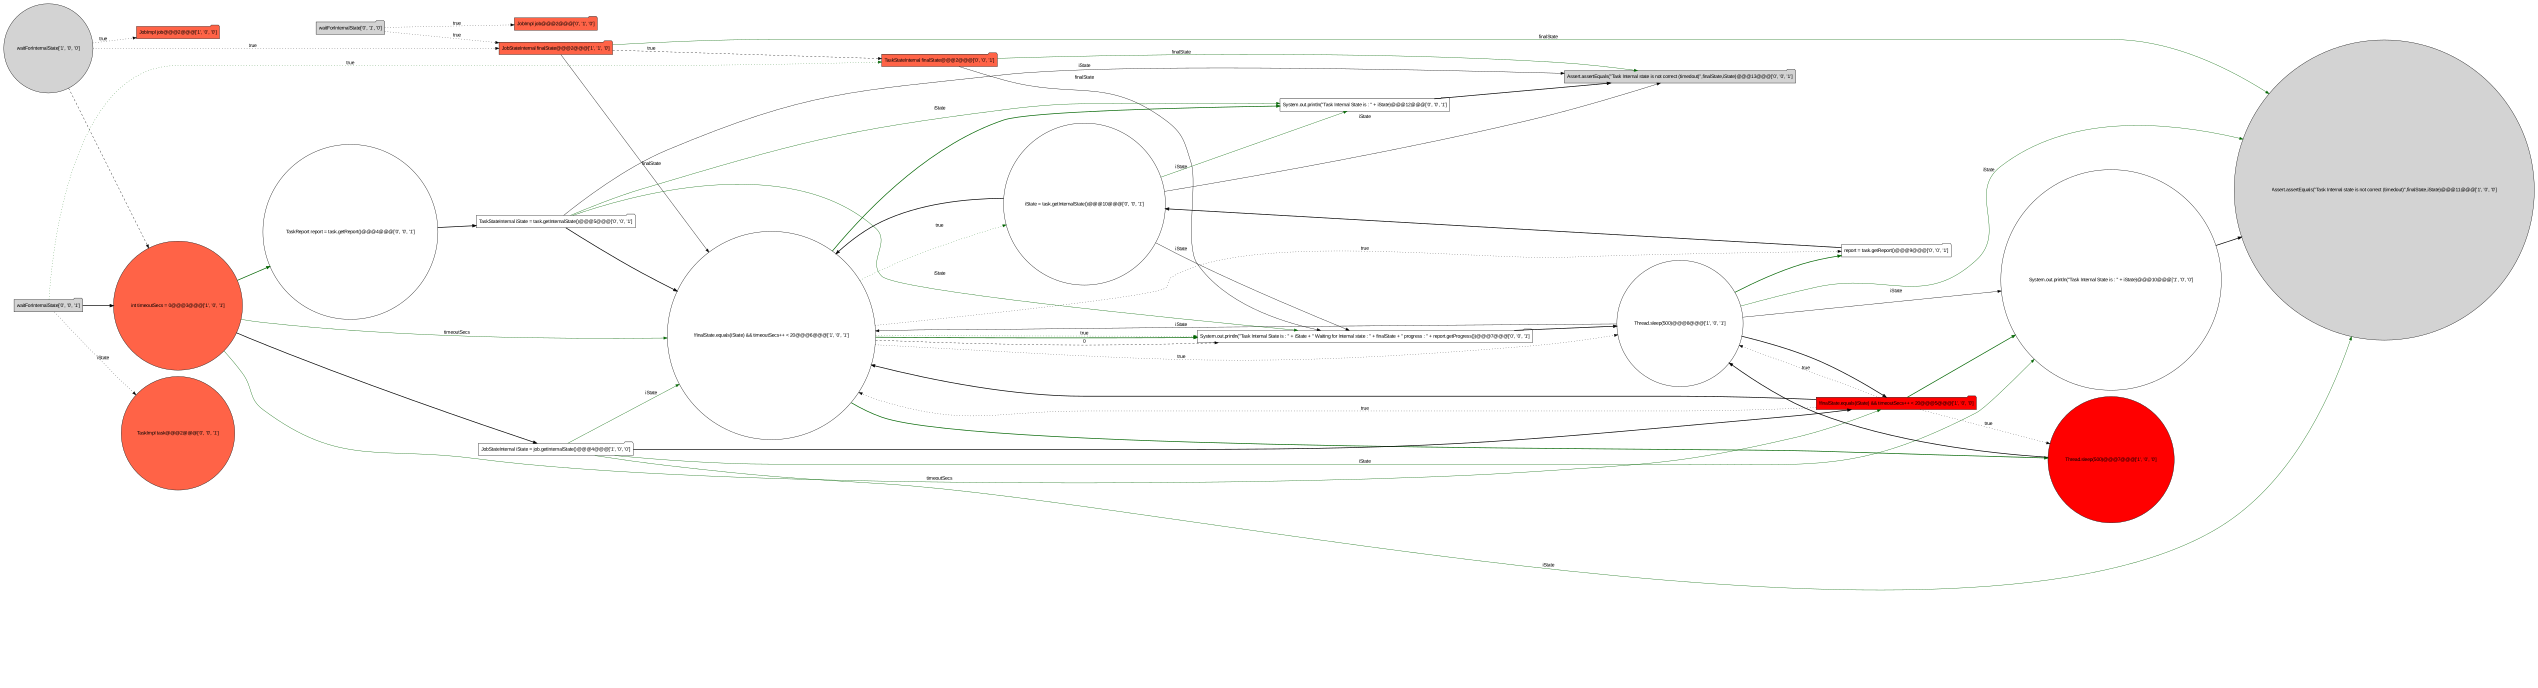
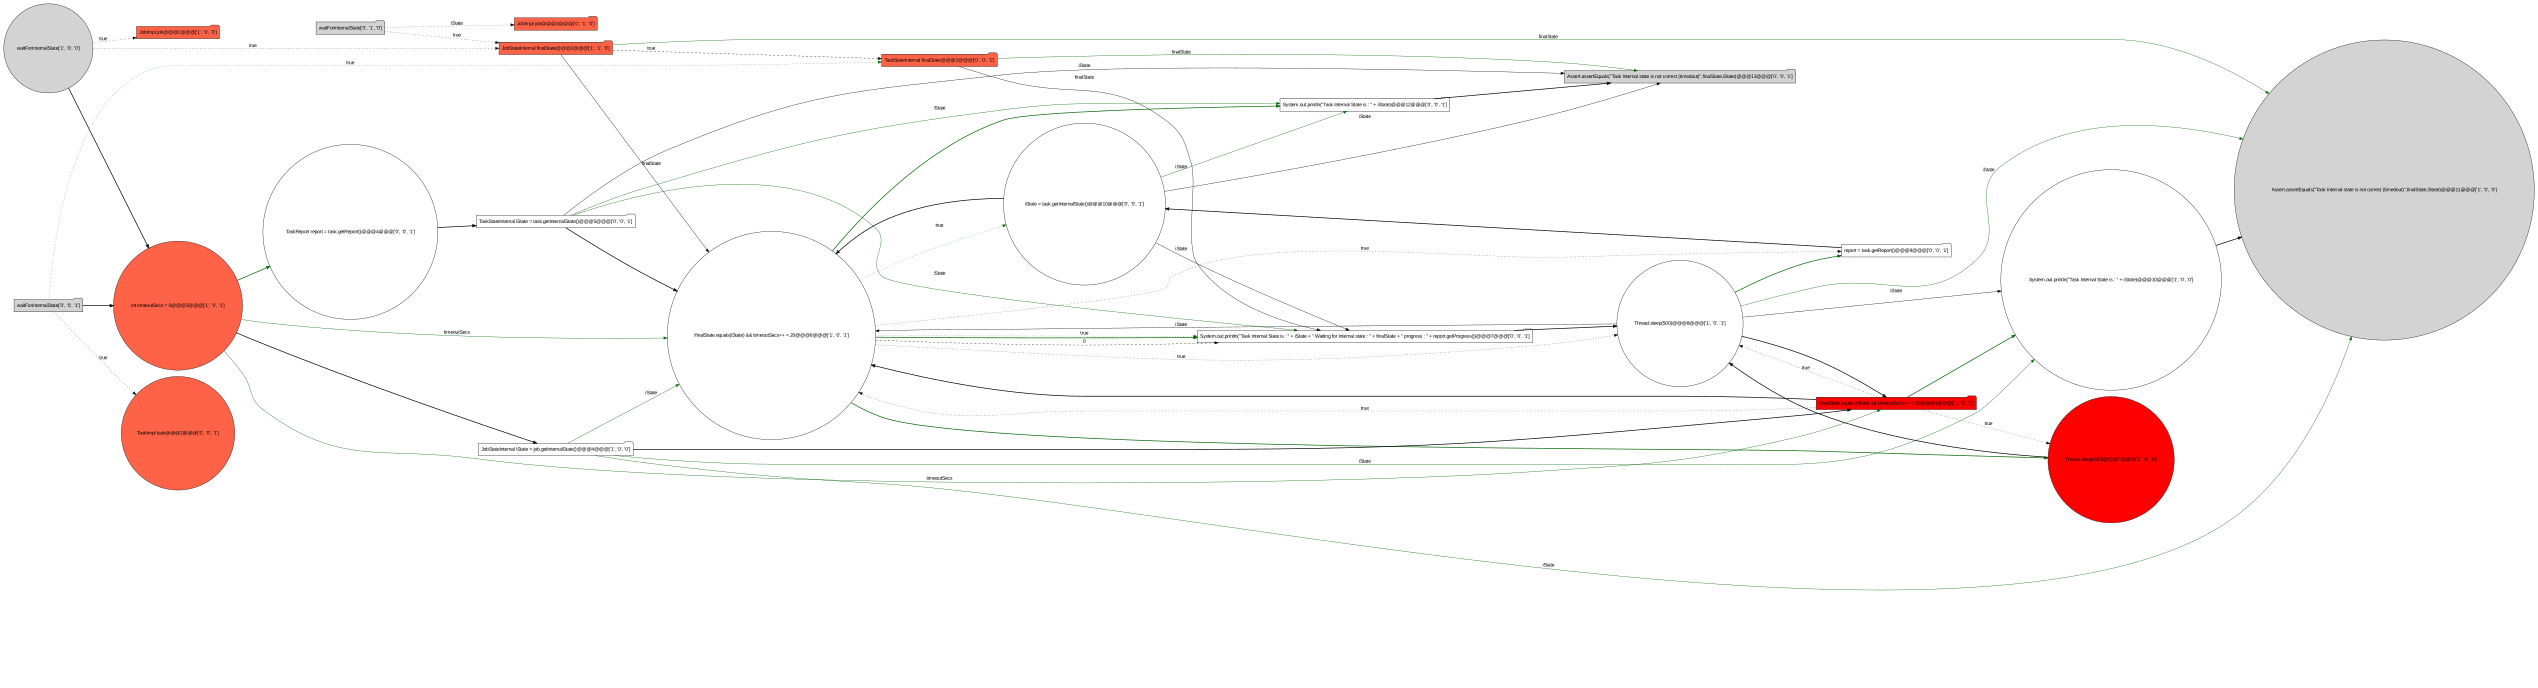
edge "waitForInternalState['0', '1', '0']" -> "JobImpl job@@@2@@@['0', '1', '0']": label "true" -> "iState"
edge "waitForInternalState['1', '0', '0']" -> "int timeoutSecs = 0@@@3@@@['1', '0', '1']": style dashed -> bold
edge "waitForInternalState['0', '0', '1']" -> "TaskImpl task@@@2@@@['0', '0', '1']": label "iState" -> "true"
